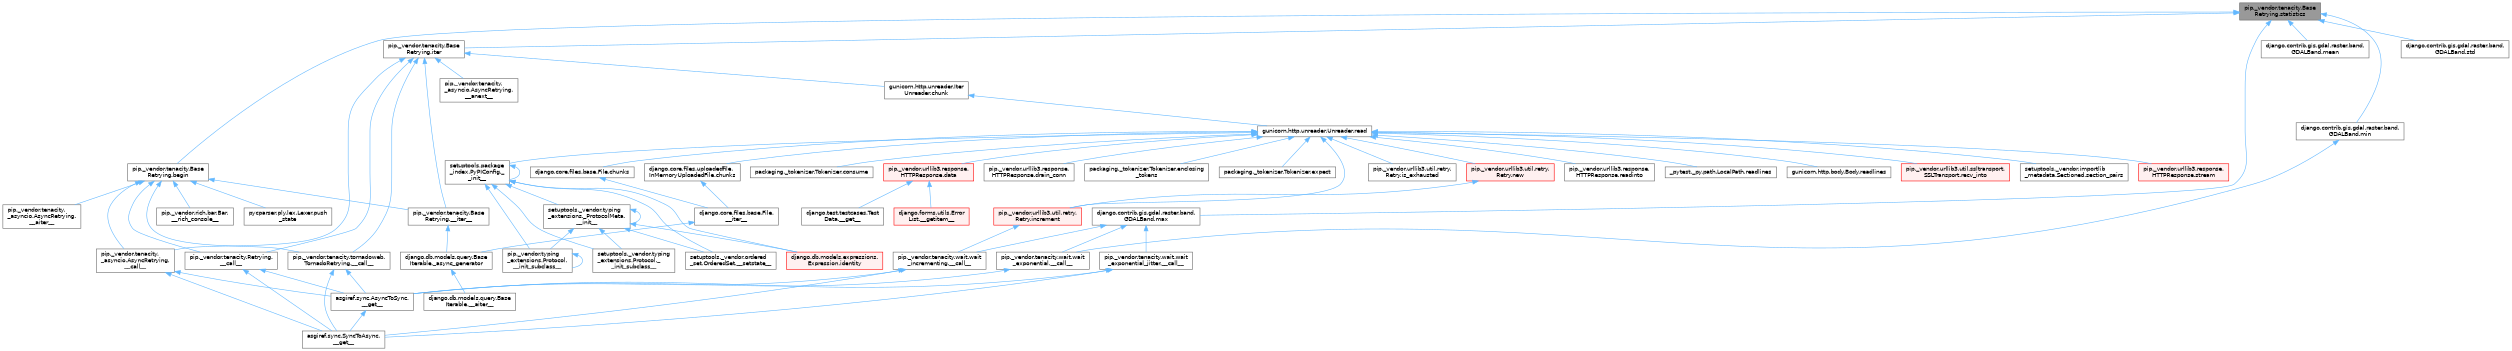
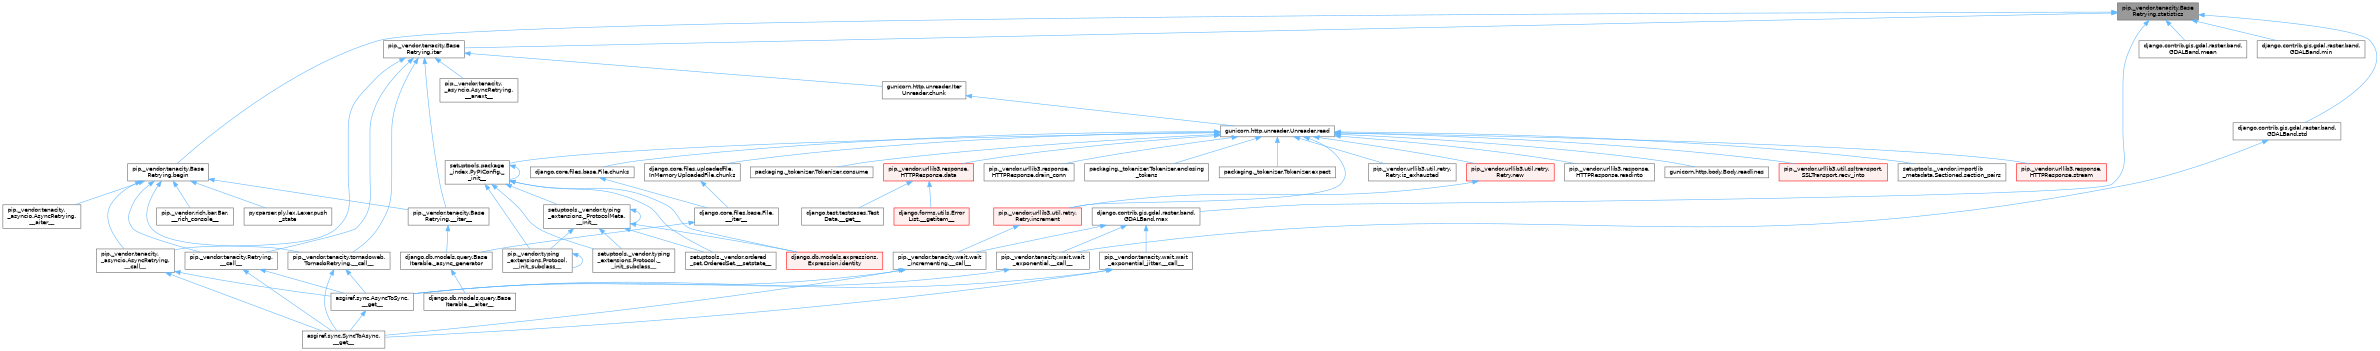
node "_pytest._py.path.LocalPath.readlines": removed
edge "pip._vendor.tenacity.wait.wait _exponential.__call__" -> "django.contrib.gis.gdal.raster.band. GDALBand.min": now "pip._vendor.tenacity.wait.wait _exponential.__call__" -> "django.contrib.gis.gdal.raster.band. GDALBand.std"
